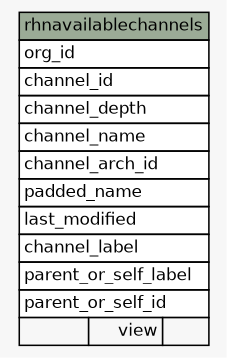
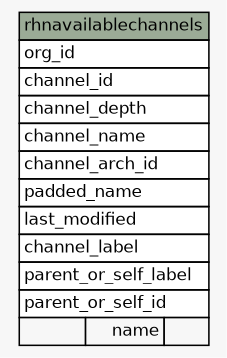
node "rhnavailablechannels": text "view" -> "name"
